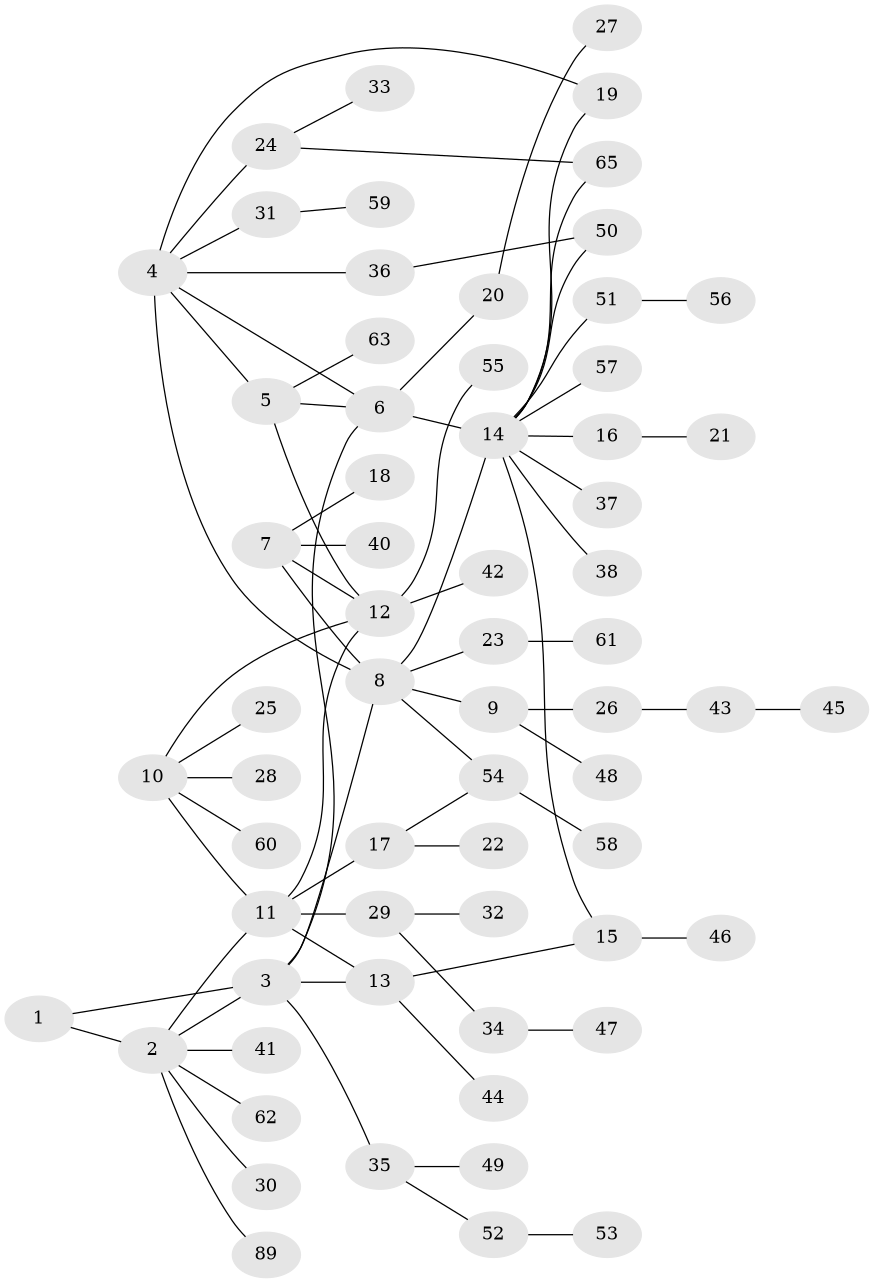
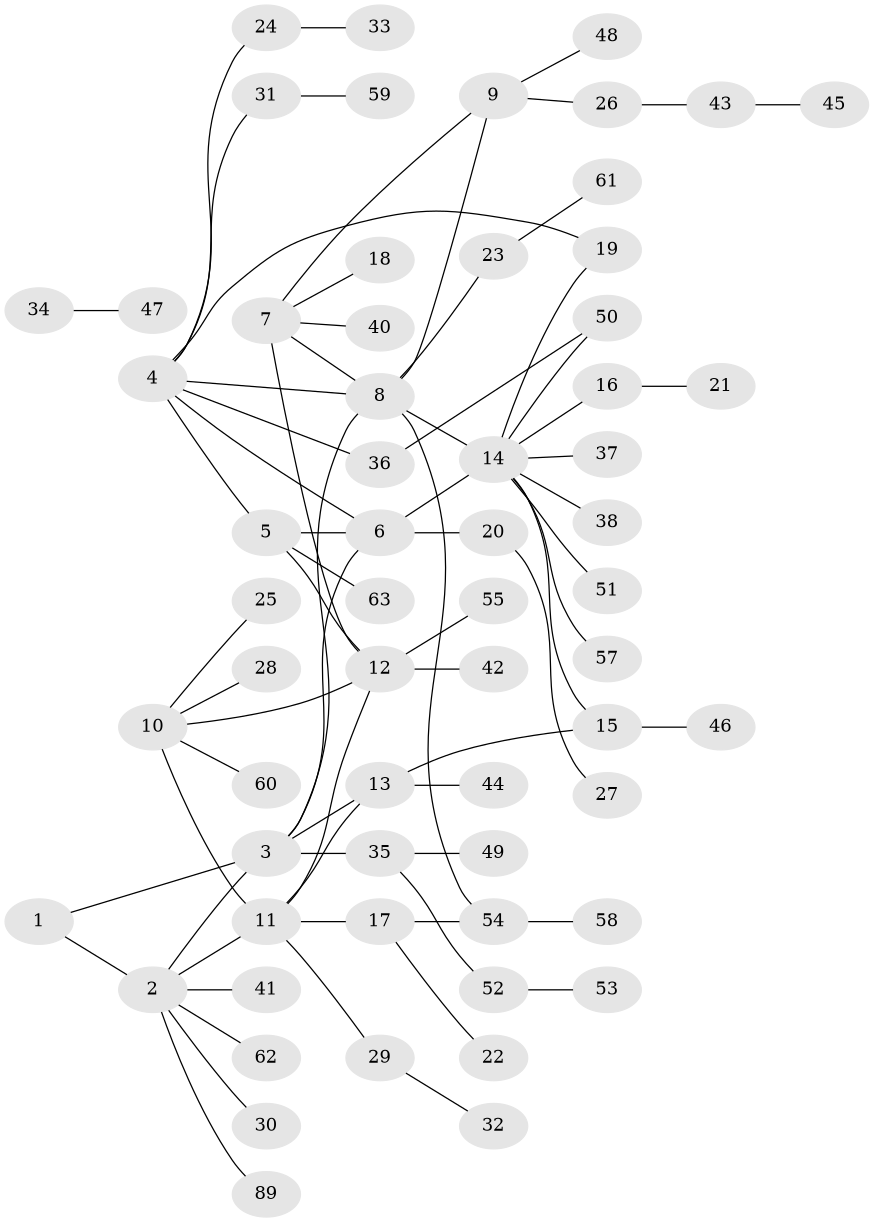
node "65": removed
edge "9" -- "7": added
node "56": removed
edge "29" -- "34": removed
